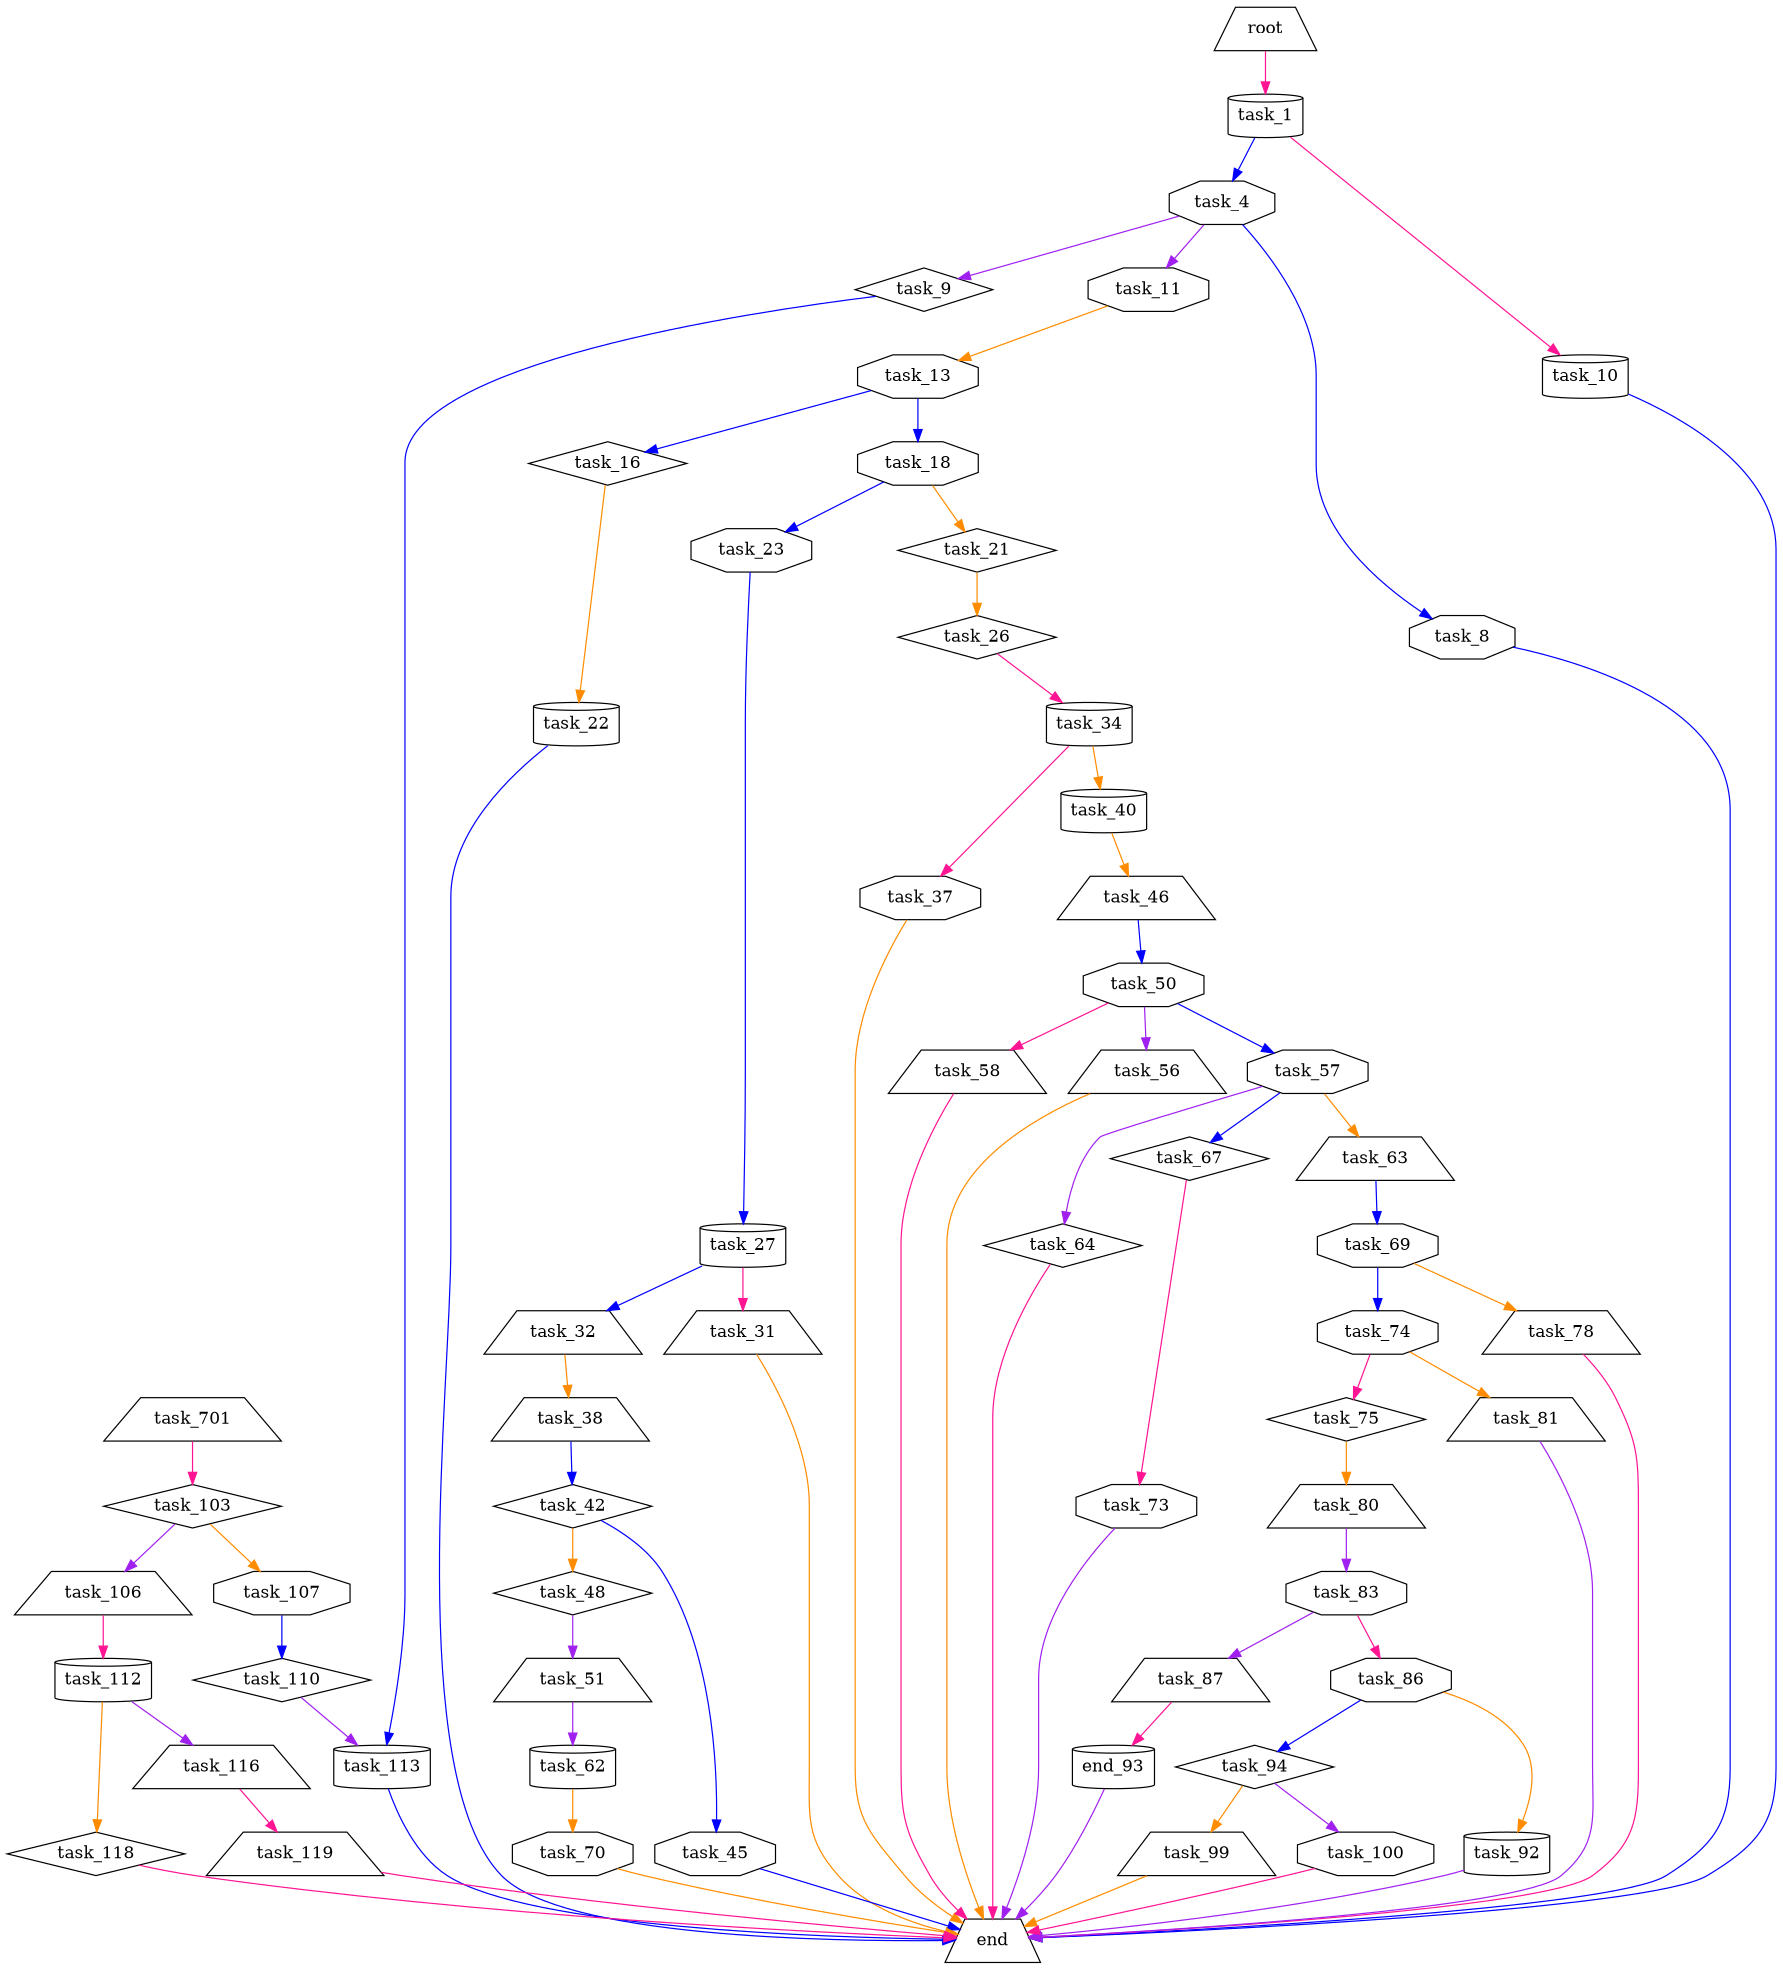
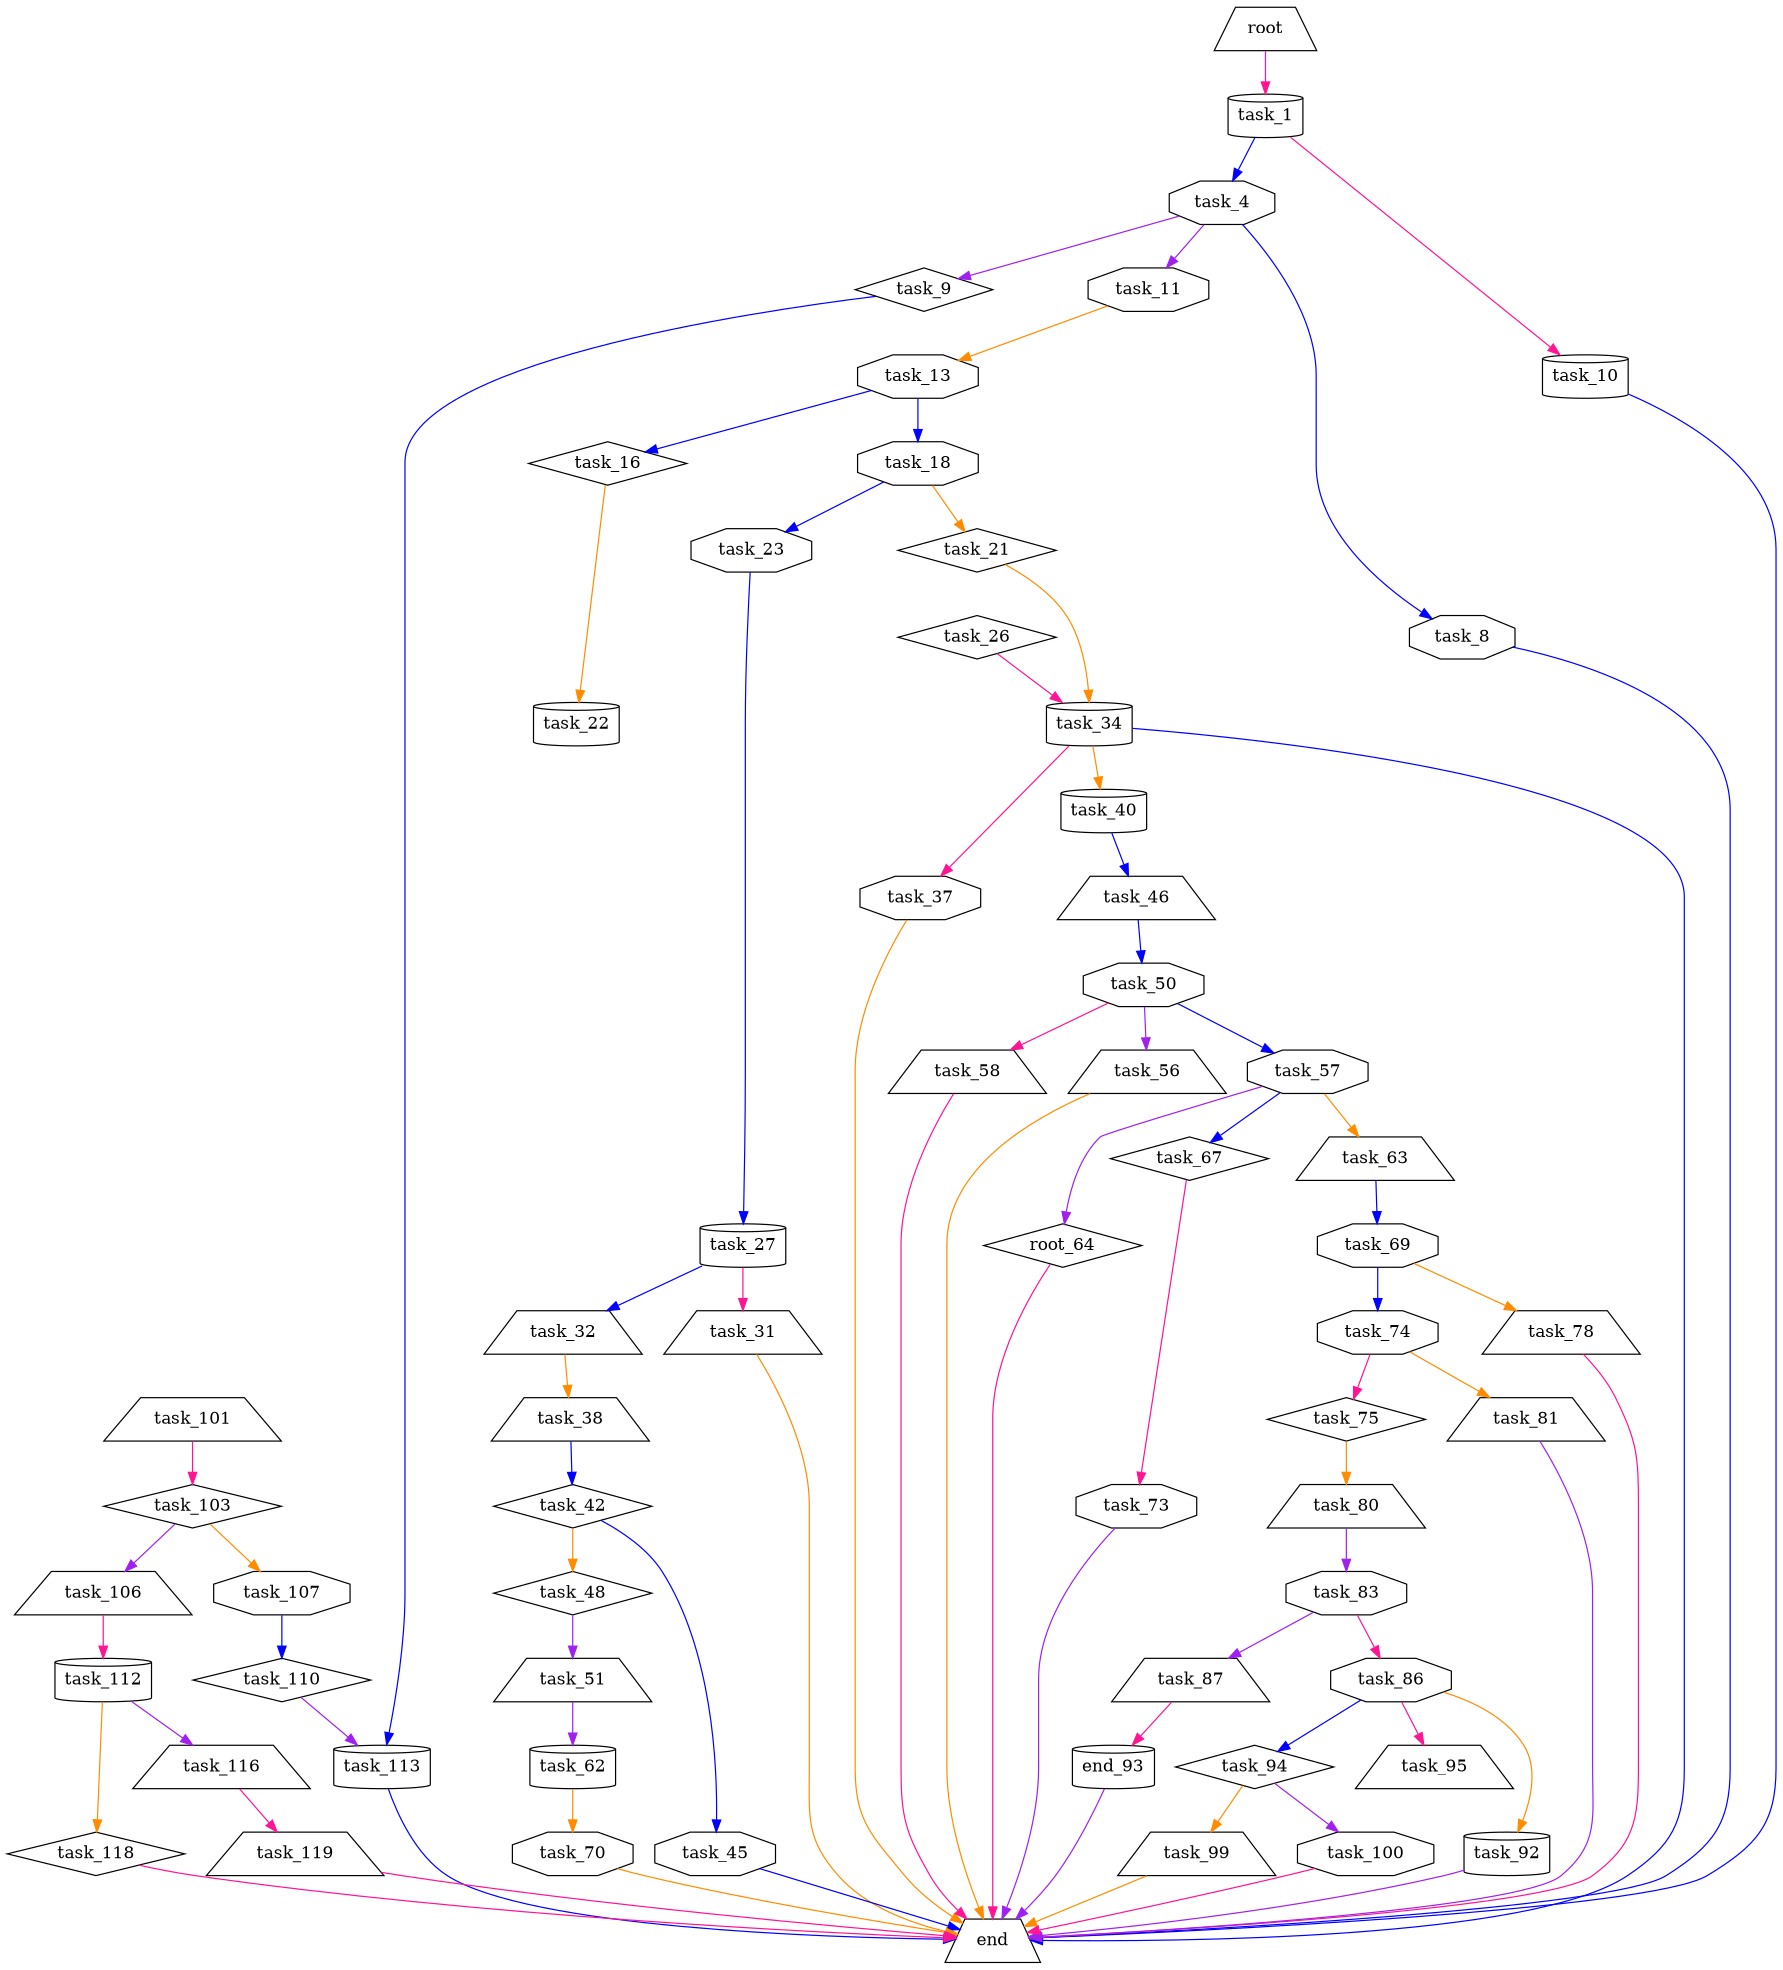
edge "task_21" -> "task_26": now "task_21" -> "task_34"
edge "task_40" -> "task_46": color darkorange -> blue
node "task_64": label "task_64" -> "root_64"
node "task_701": label "task_701" -> "task_101"
edge "task_22" -> "end": now "task_34" -> "end"
node "task_95": added
